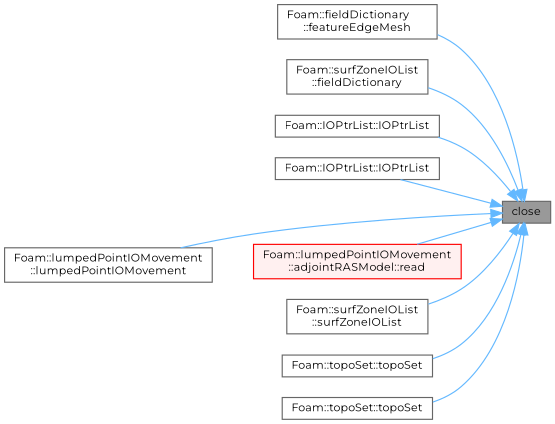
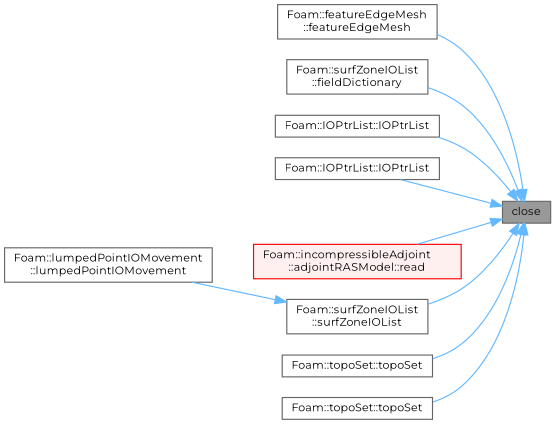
node "Foam::fieldDictionary ::featureEdgeMesh": label "Foam::fieldDictionary ::featureEdgeMesh" -> "Foam::featureEdgeMesh ::featureEdgeMesh"
edge "Foam::lumpedPointIOMovement ::lumpedPointIOMovement" -> "close": now "Foam::lumpedPointIOMovement ::lumpedPointIOMovement" -> "Foam::surfZoneIOList ::surfZoneIOList"
node "Foam::lumpedPointIOMovement ::adjointRASModel::read": label "Foam::lumpedPointIOMovement ::adjointRASModel::read" -> "Foam::incompressibleAdjoint ::adjointRASModel::read"
